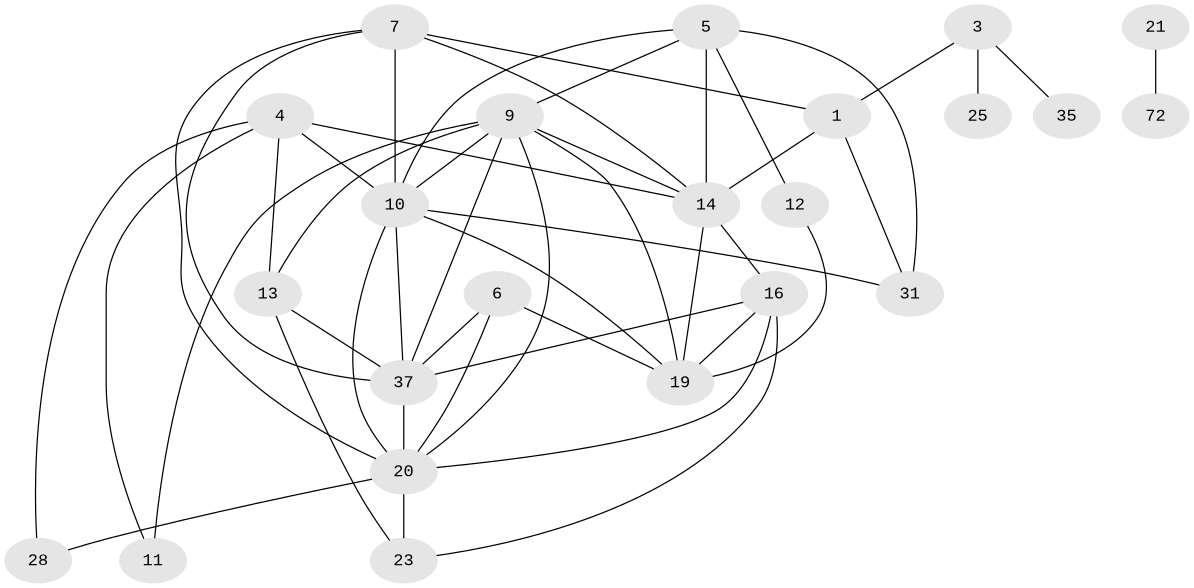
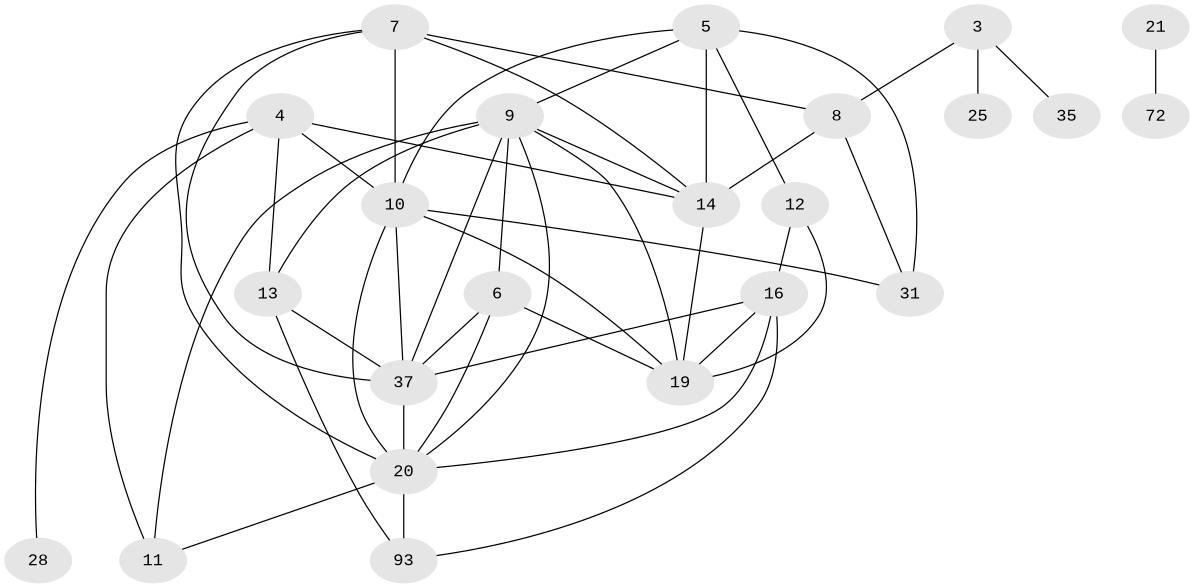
node "1": label "1" -> "8"
edge "9" -- "10": now "9" -- "6"
edge "14" -- "16": now "12" -- "16"
edge "20" -- "28": now "20" -- "11"
node "23": label "23" -> "93"
